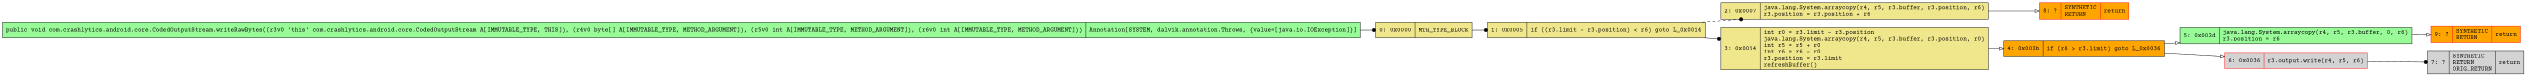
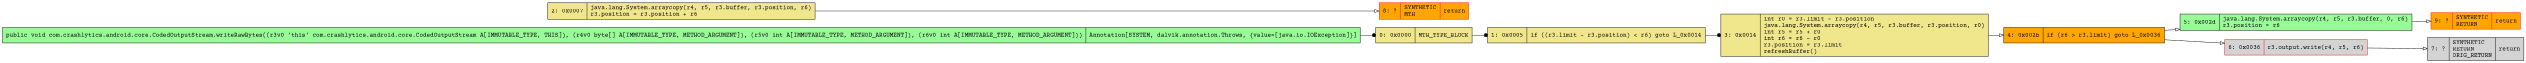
node "8: ?": text "RETURN" -> "MTH"
edge "1: 0x0005" -> "2: 0x0007": removed
edge "6: 0x0036" -> "7: ?": arrowhead dot -> onormal
